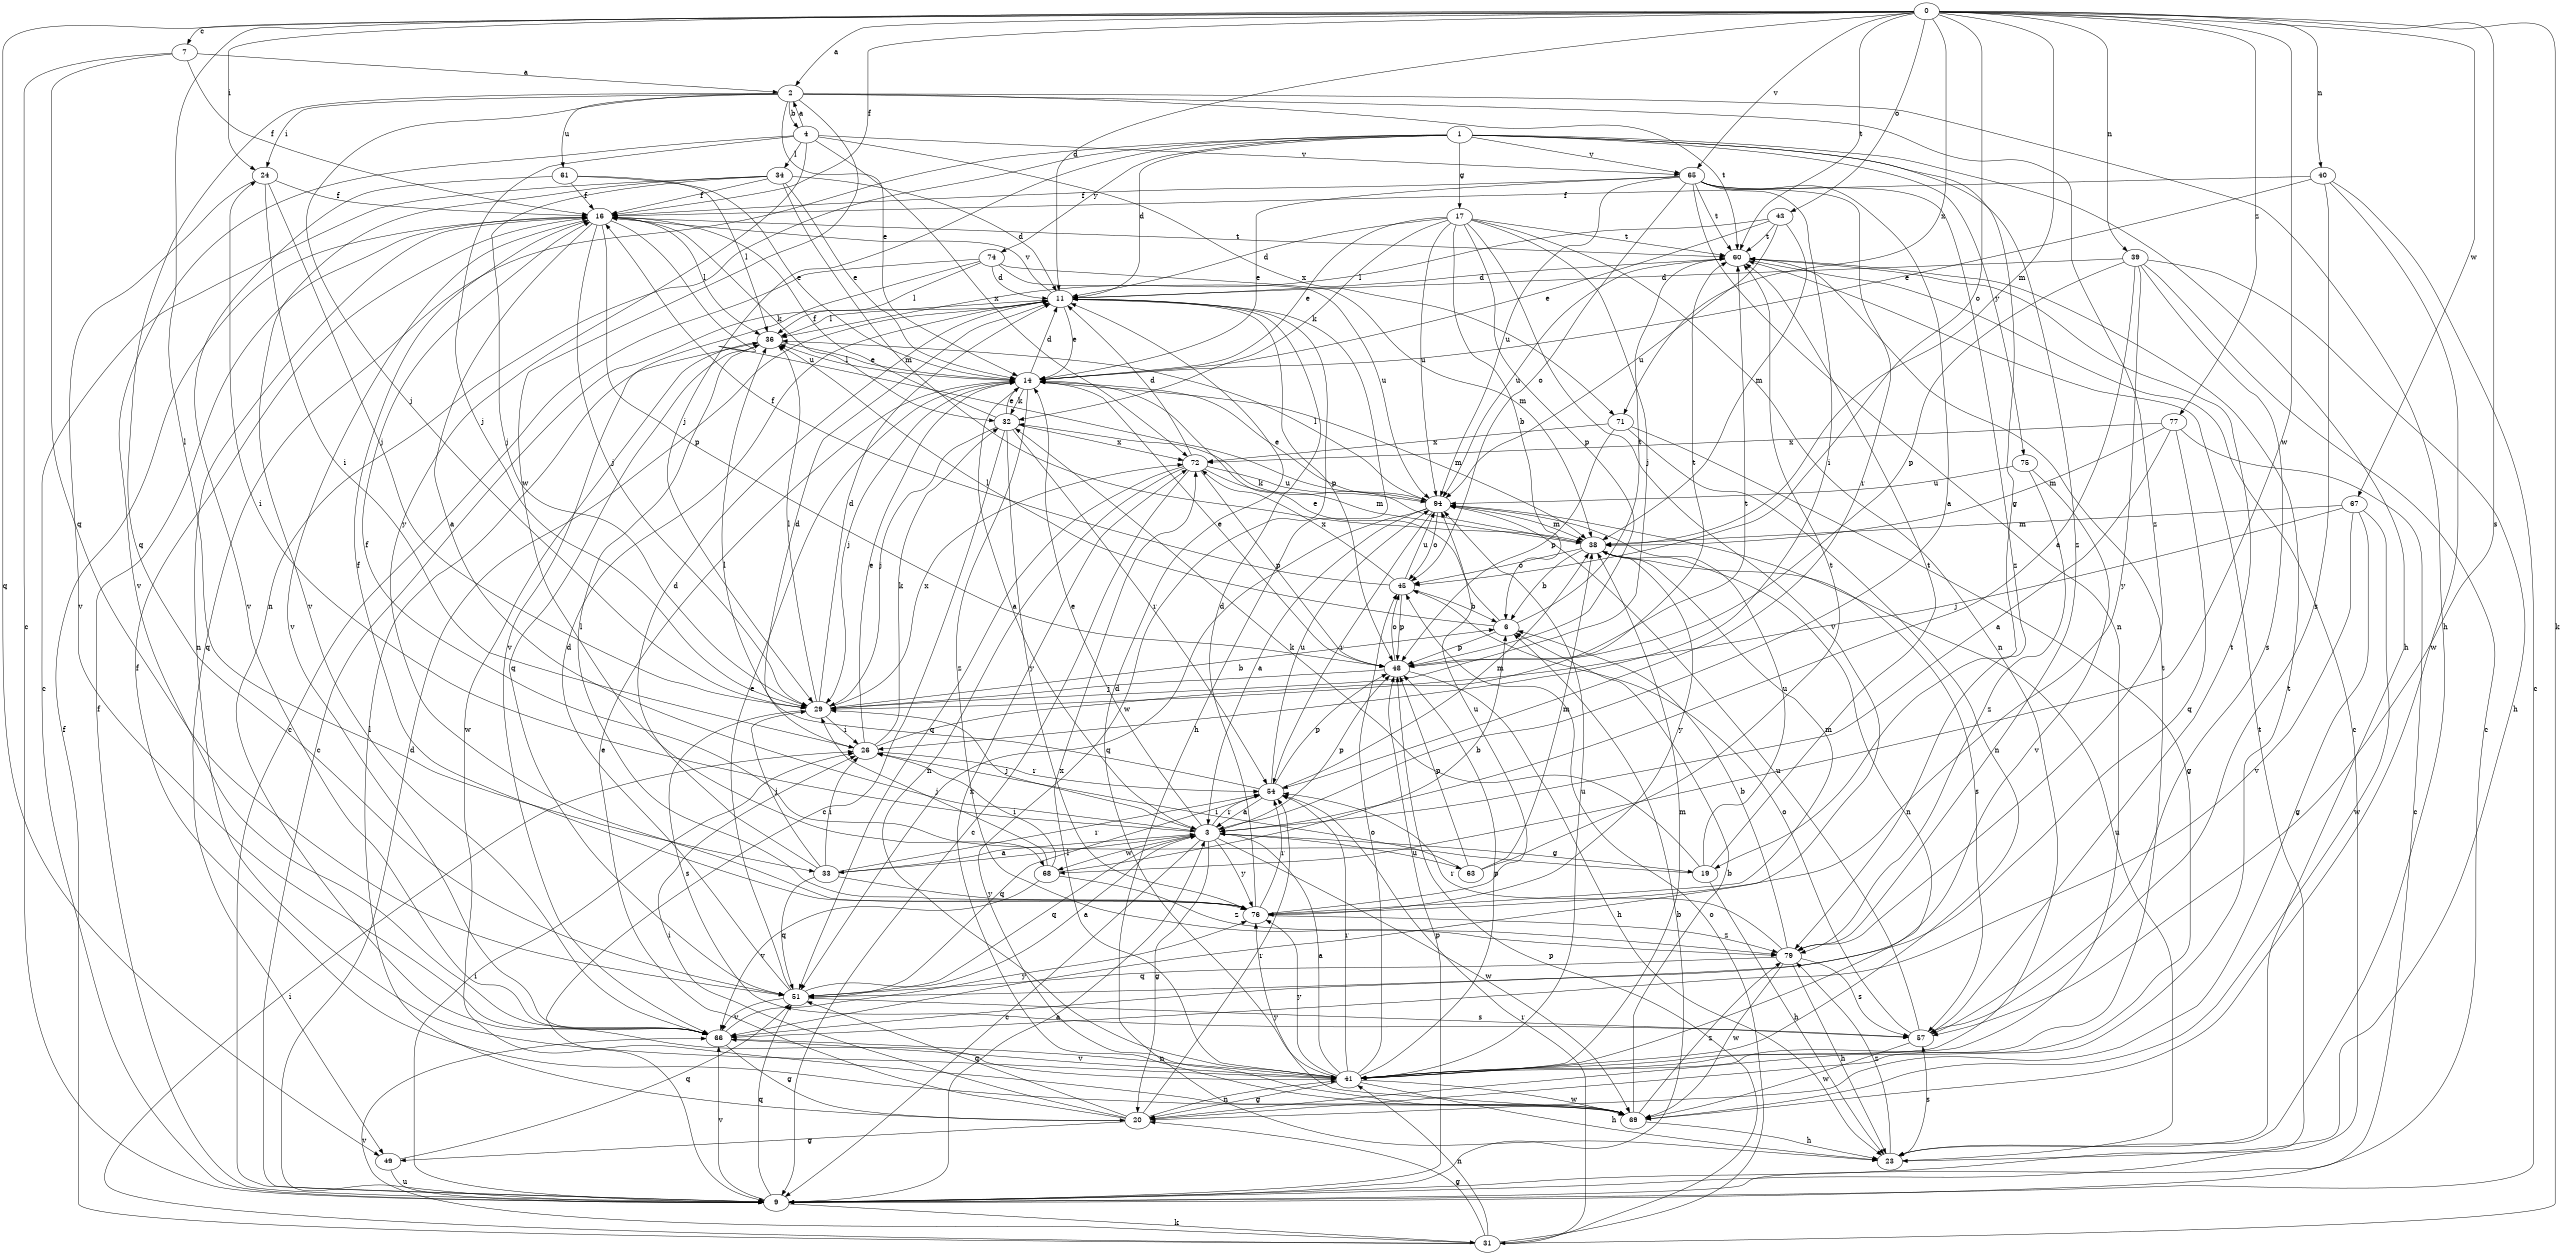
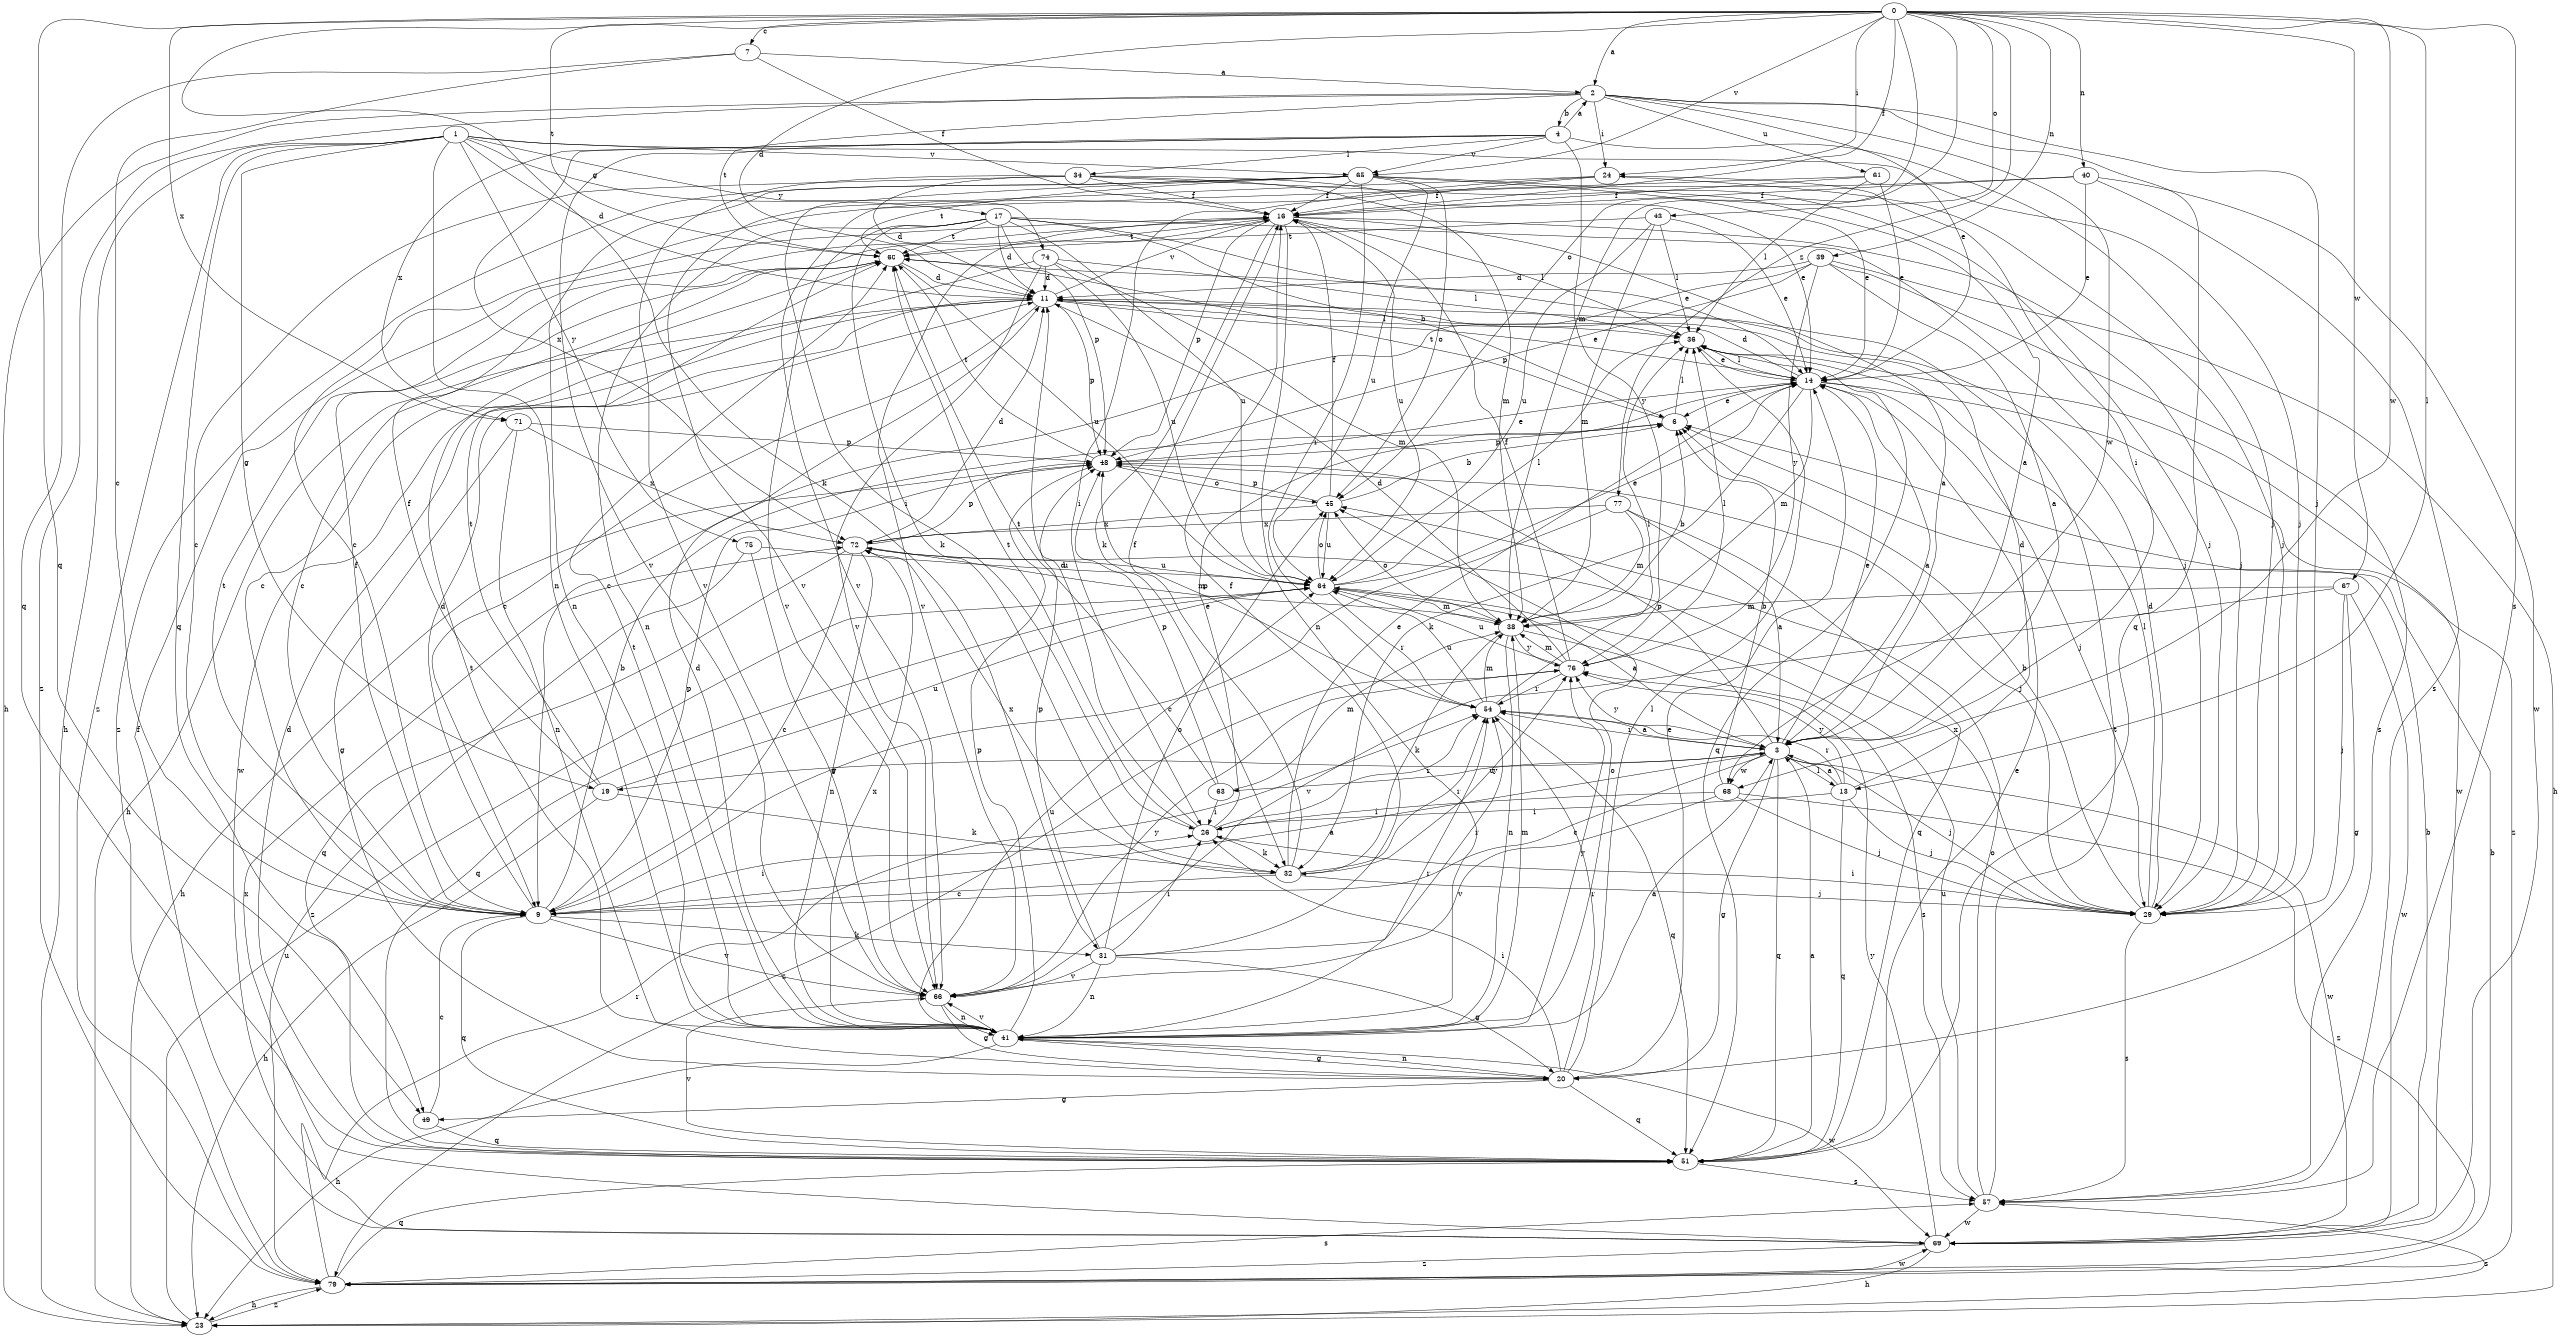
edge "6" -> "14": reversed
node "94": label "94" -> "64"
node "33": label "33" -> "13"
edge "49" -> "9": label "u" -> "c"
